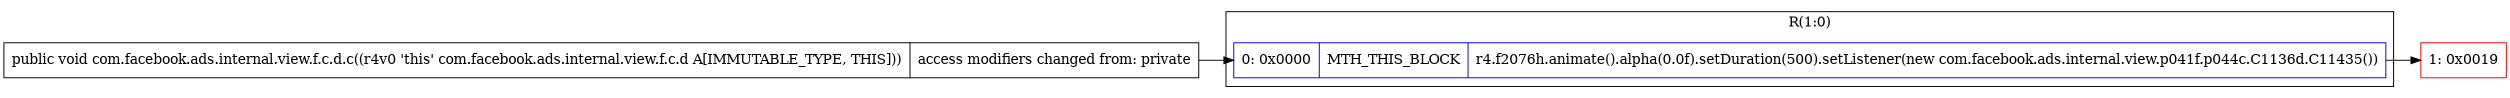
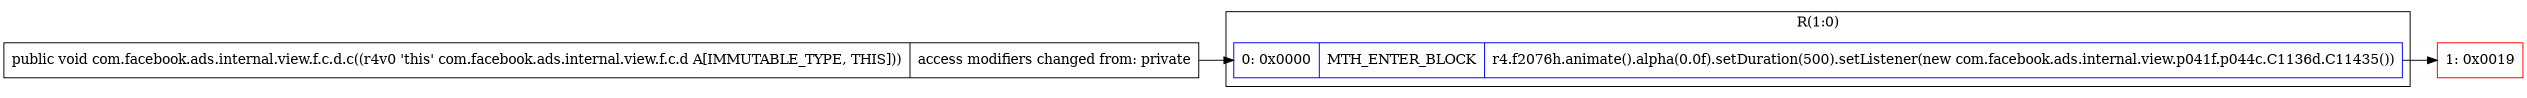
node "0: 0x0000": text "MTH_THIS_BLOCK" -> "MTH_ENTER_BLOCK"
